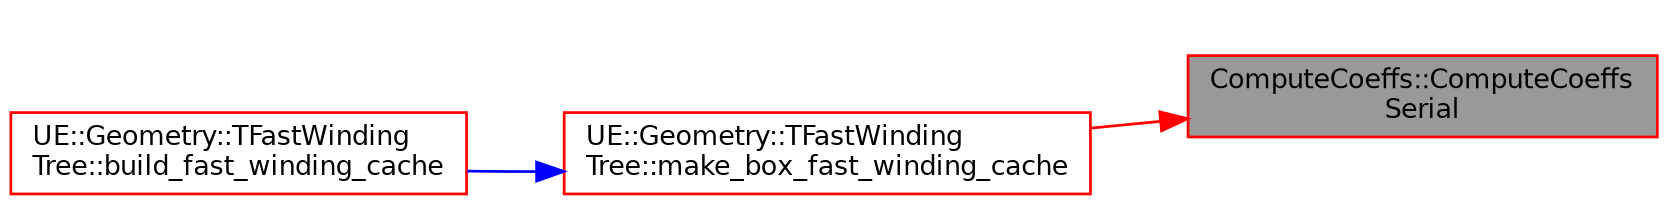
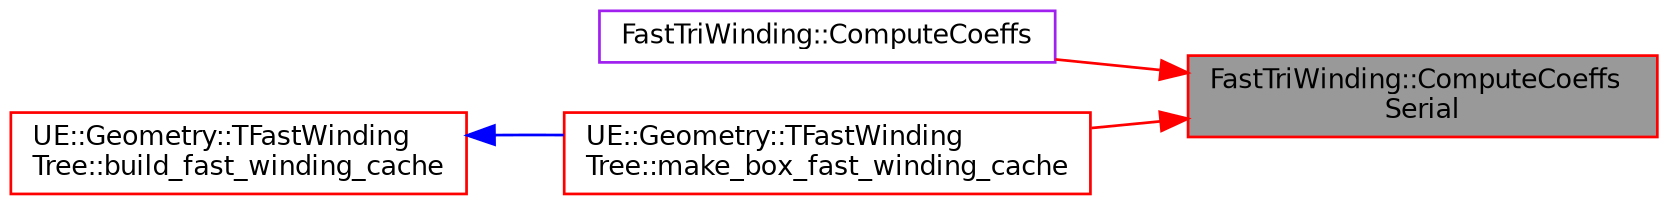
node "FastTriWinding::ComputeCoeffs": added
node "ComputeCoeffs::ComputeCoeffs Serial": label "ComputeCoeffs::ComputeCoeffs Serial" -> "FastTriWinding::ComputeCoeffs Serial"
edge "UE::Geometry::TFastWinding Tree::build_fast_winding_cache" -> "UE::Geometry::TFastWinding Tree::make_box_fast_winding_cache": reversed
